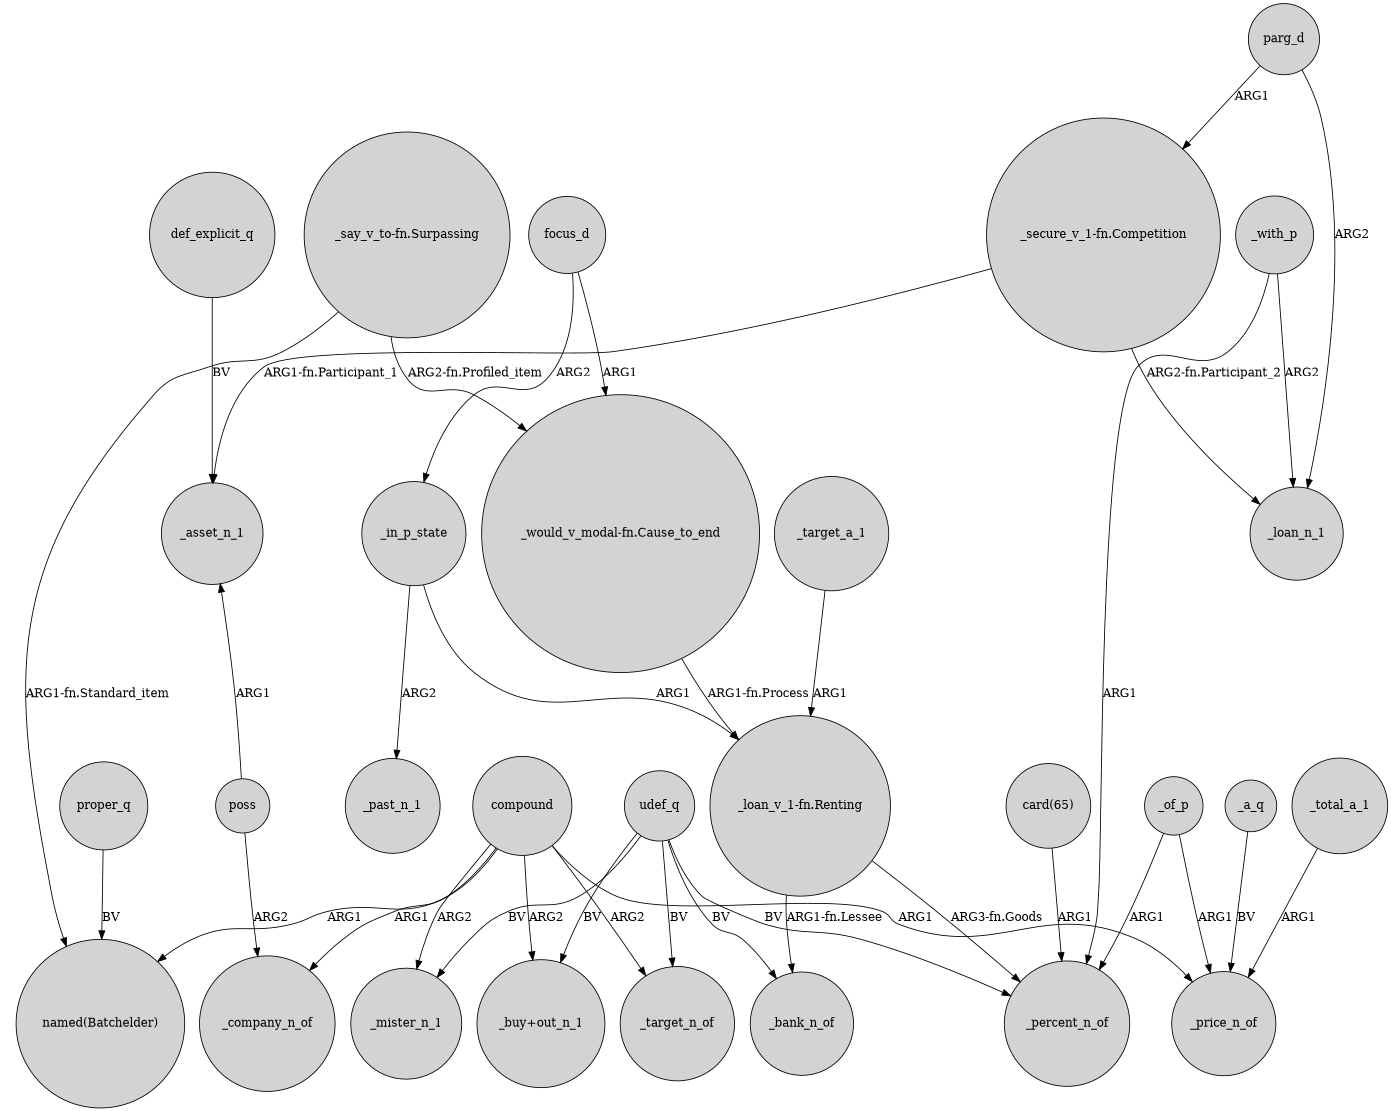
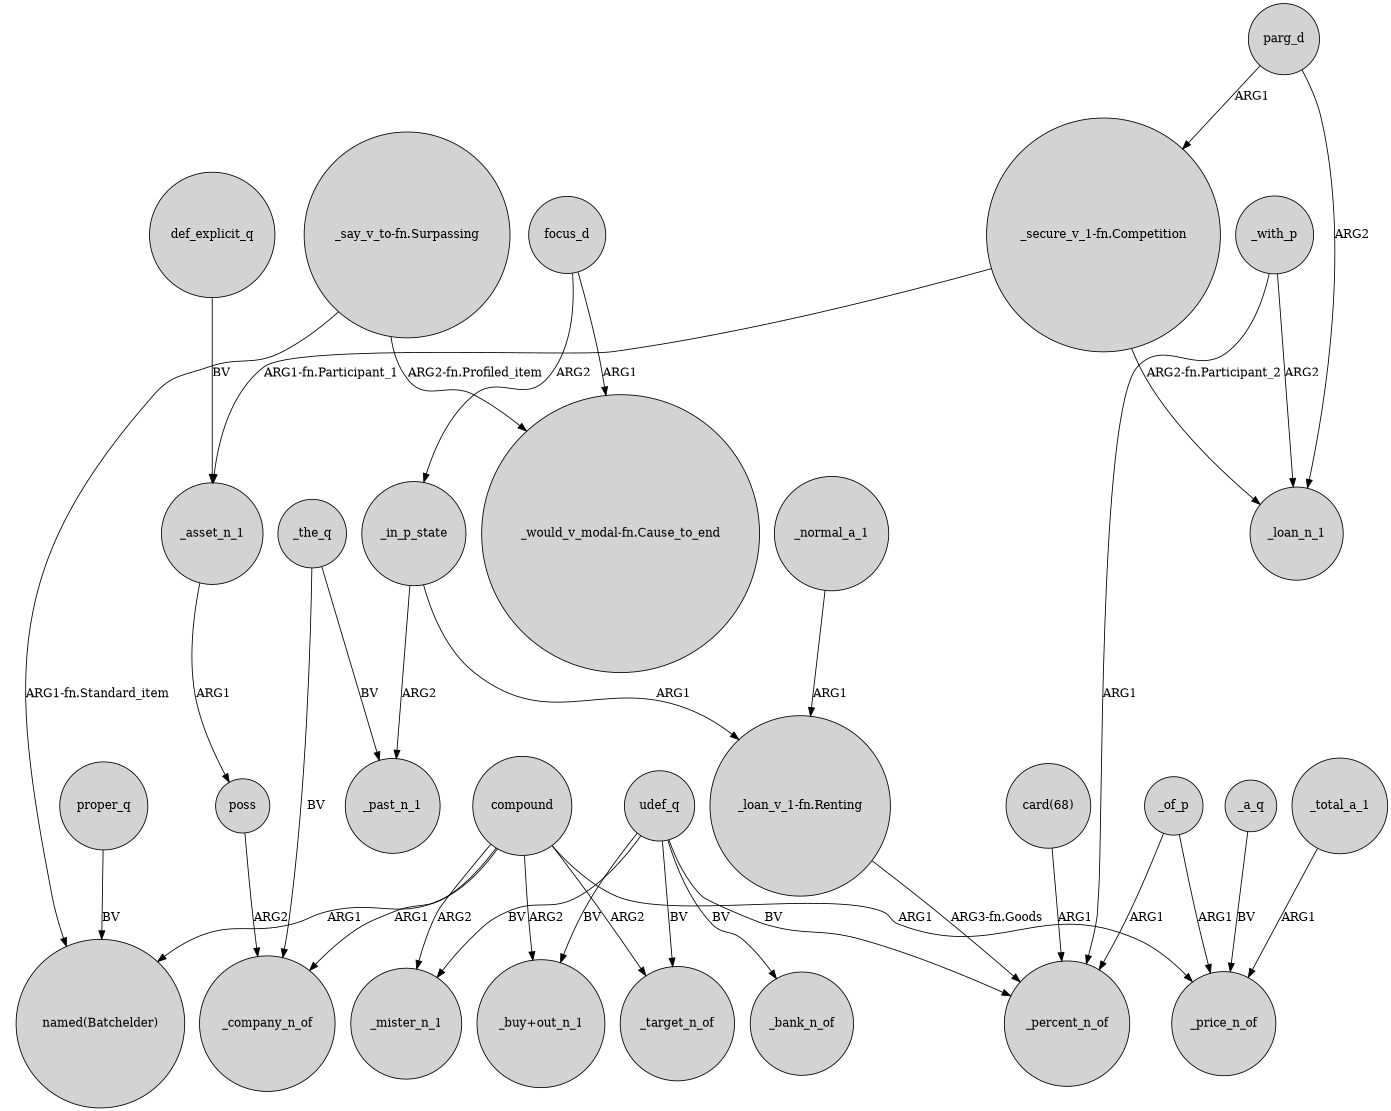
node "_the_q": added
node "_target_a_1": label "_target_a_1" -> "_normal_a_1"
edge "poss" -> "_asset_n_1": reversed
edge "_would_v_modal-fn.Cause_to_end" -> "_loan_v_1-fn.Renting": removed, label "ARG1-fn.Process"
node "card(65)": label "card(65)" -> "card(68)"
edge "_loan_v_1-fn.Renting" -> "_bank_n_of": removed, label "ARG1-fn.Lessee"
